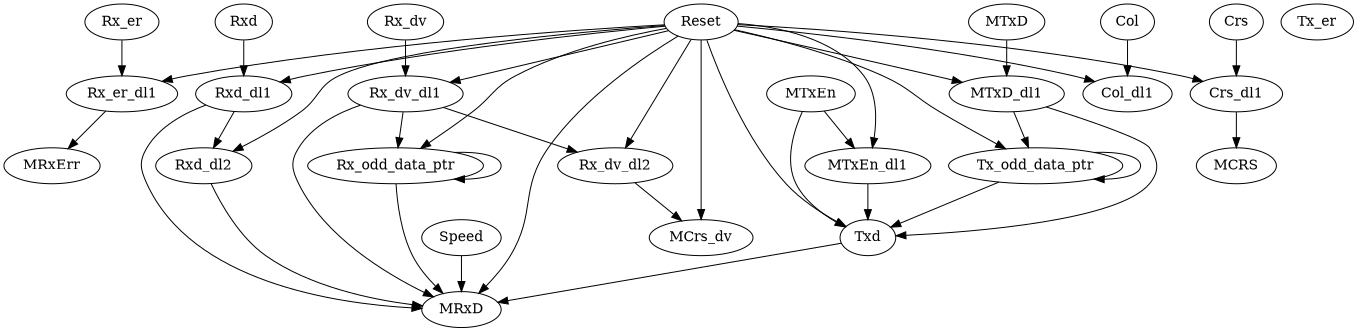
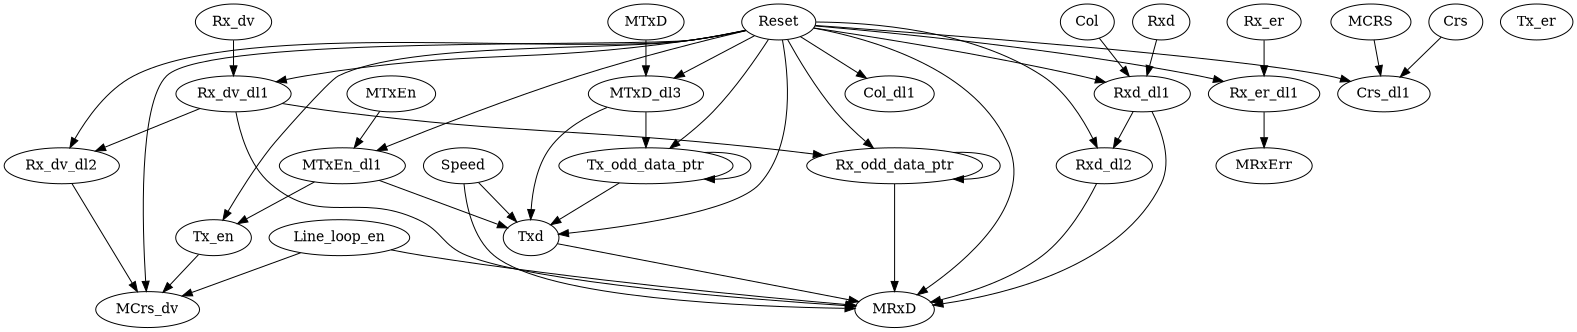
edge "Col" -> "Col_dl1": now "Col" -> "Rxd_dl1"
node "MTxD_dl1": label "MTxD_dl1" -> "MTxD_dl3"
edge "Crs_dl1" -> "MCRS": reversed
edge "MTxEn" -> "Txd": now "Speed" -> "Txd"
node "Tx_en": added
node "Line_loop_en": added
